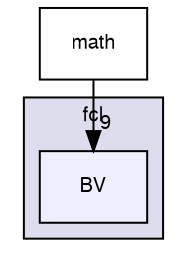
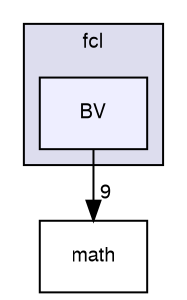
edge "math" -> "BV": reversed
